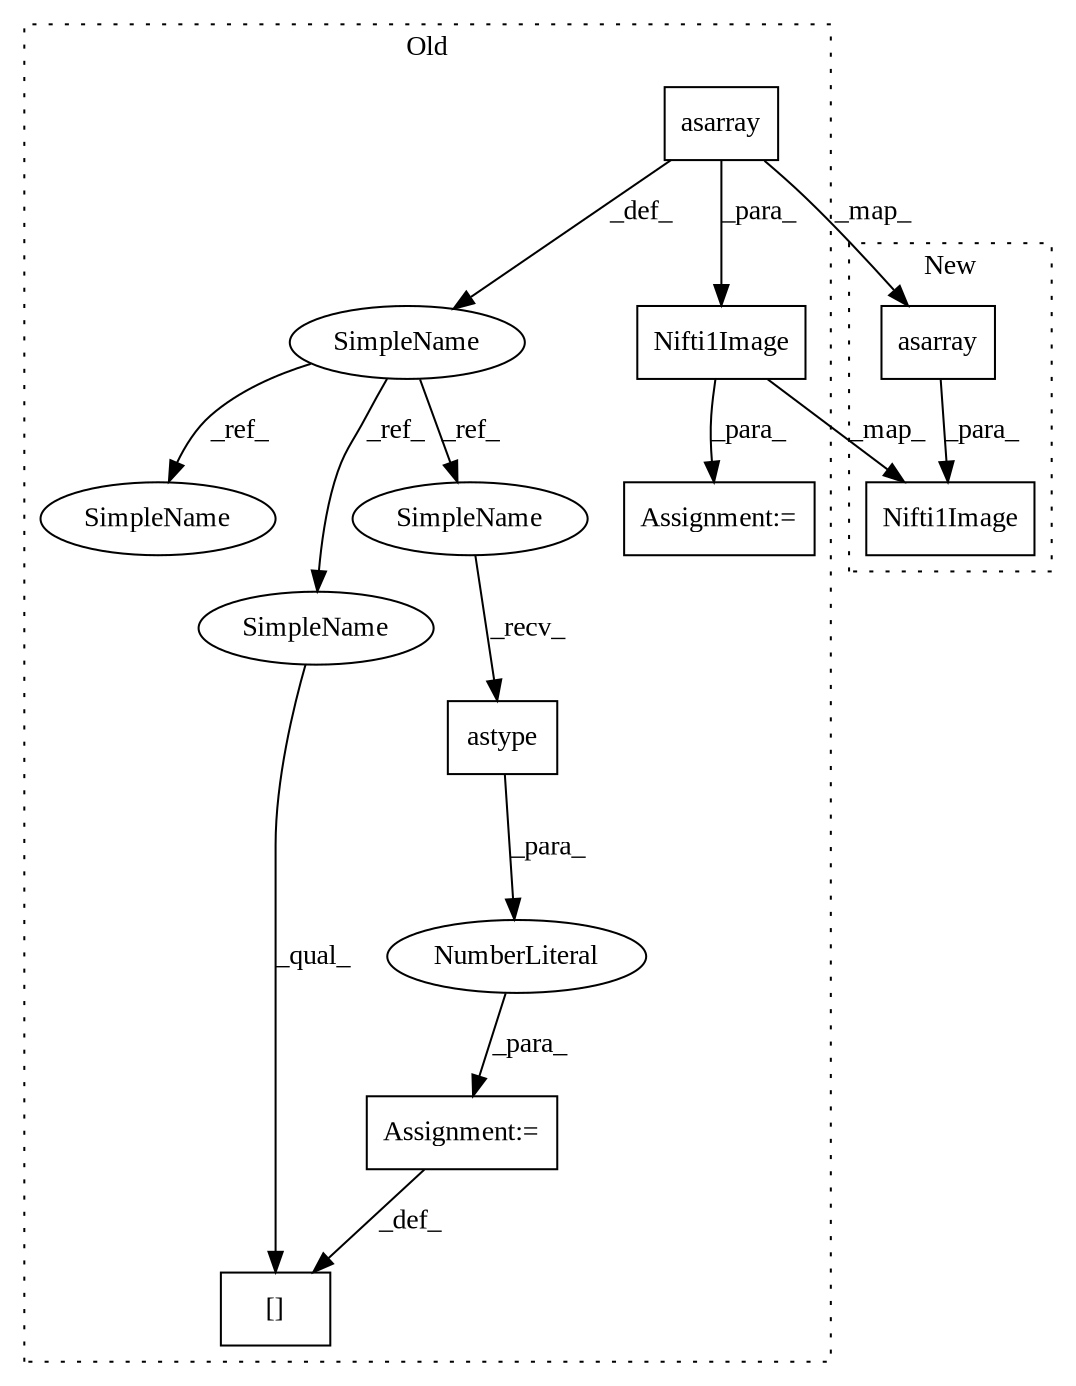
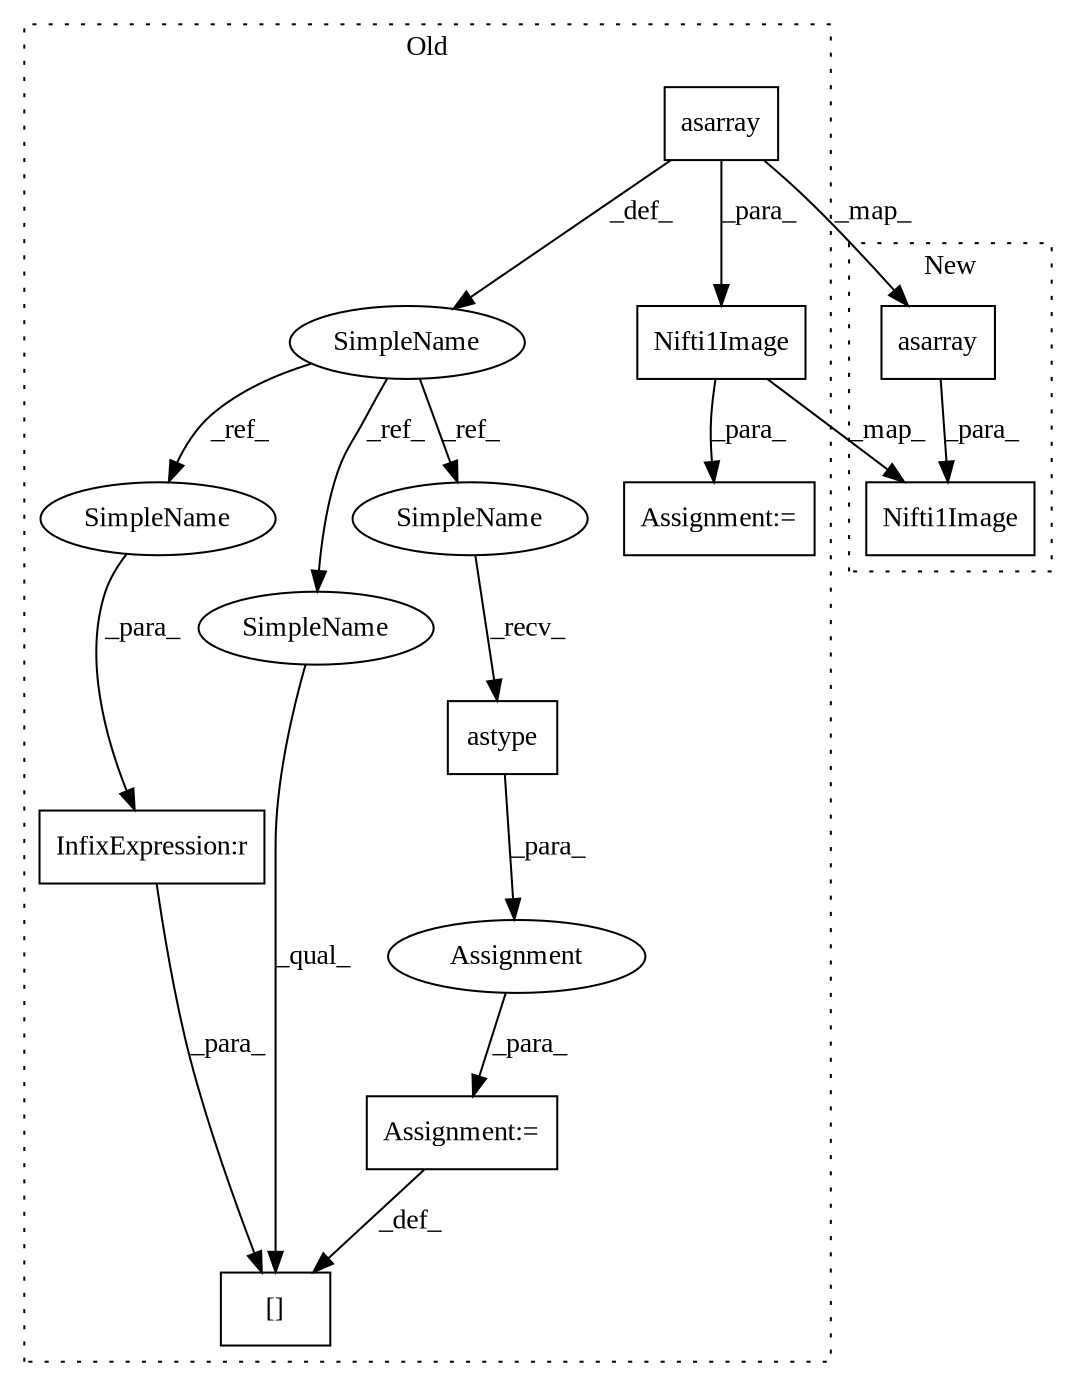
node "InfixExpression:r": added
node "NumberLiteral": label "NumberLiteral" -> "Assignment"
